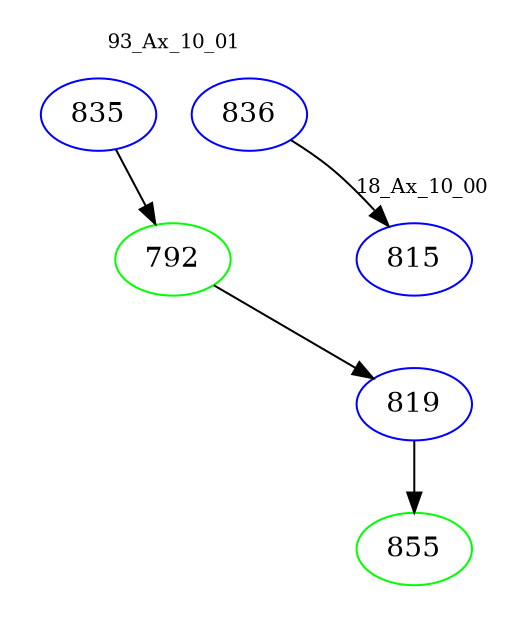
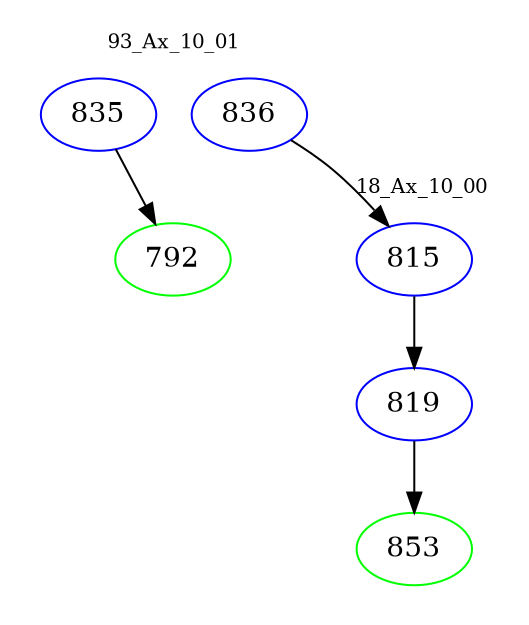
edge "792" -> "819": now "815" -> "819"
node "855": label "855" -> "853"
